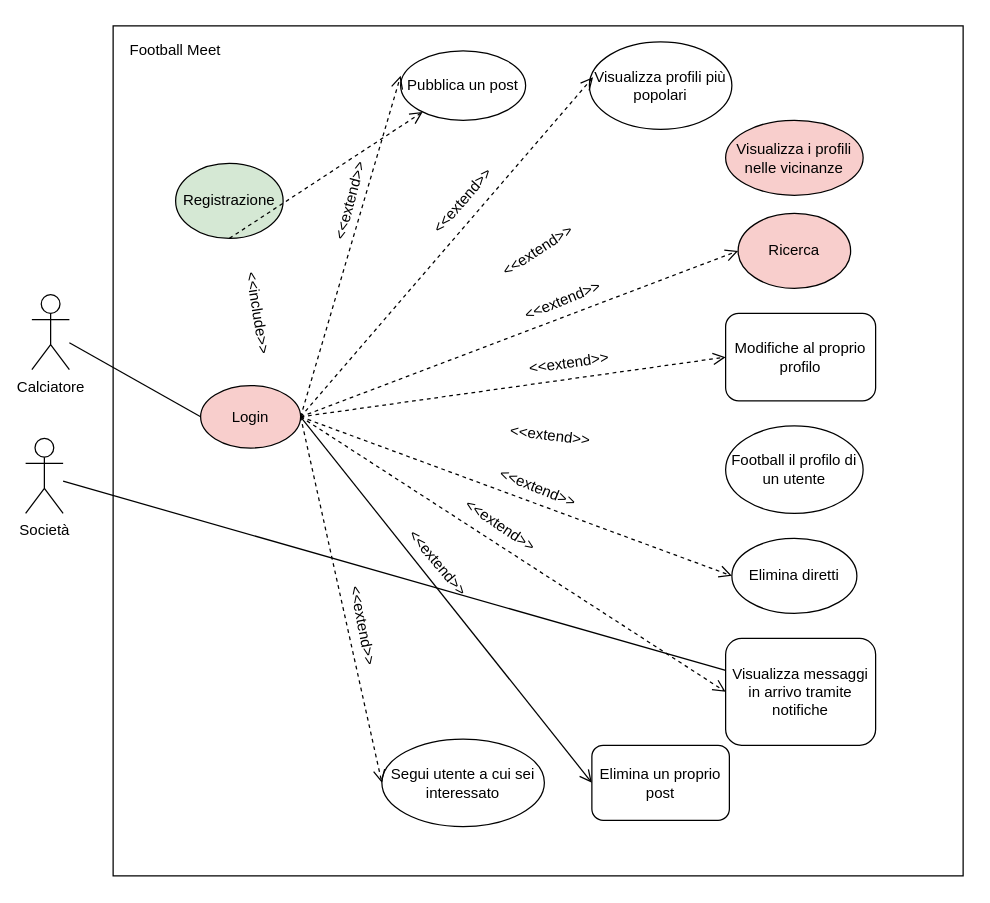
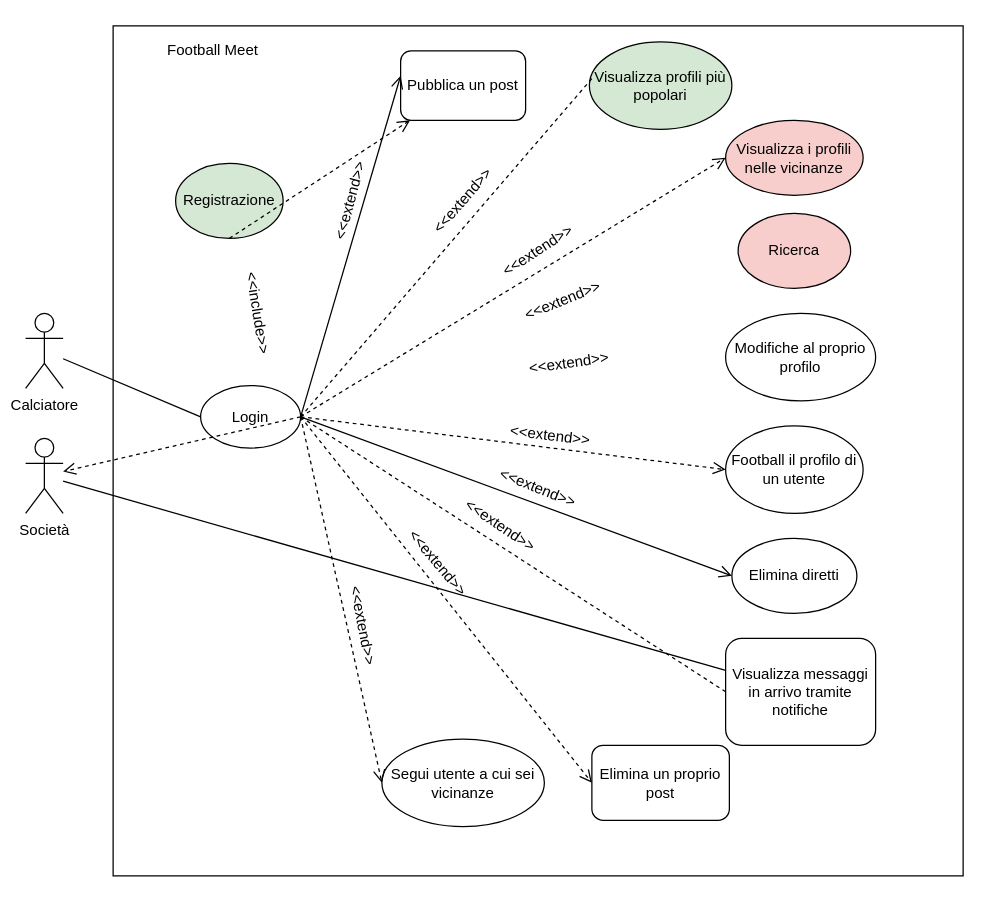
node "Football Meet": moved (176, 51) -> (213, 51)
edge "Login" -> "Visualizza profili più popolari": arrowhead open -> none
node "Pubblica un post": shape ellipse -> rounded rectangle
node "Visualizza profili più popolari": fillcolor #ffffff -> #d5e8d4
edge "Login" -> "Pubblica un post": style dashed -> solid
edge "Login" -> "Visualizza i profili nelle vicinanze": added
node "Calciatore": moved (51, 332) -> (44, 351)
edge "Login" -> "Ricerca": now "Login" -> "Società"
node "Modifiche al proprio profilo": shape rounded rectangle -> ellipse
edge "Login" -> "Modifiche al proprio profilo": removed
node "Login": fillcolor #f8cecc -> #ffffff
edge "Login" -> "Football il profilo di un utente": added
edge "Login" -> "Elimina diretti": style dashed -> solid
edge "Login" -> "Elimina un proprio post": style solid -> dashed
edge "Login" -> "Visualizza messaggi in arrivo tramite notifiche": arrowhead open -> none
node "Segui utente a cui sei interessato": label "Segui utente a cui sei interessato" -> "Segui utente a cui sei vicinanze"
